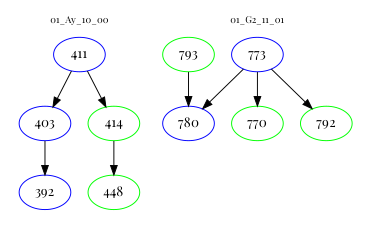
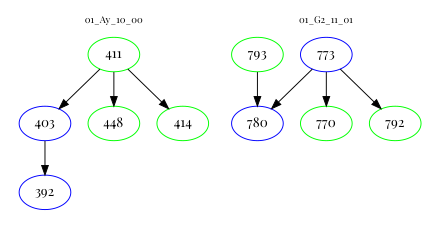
node "411": color blue -> green
edge "414" -> "448": now "411" -> "448"
